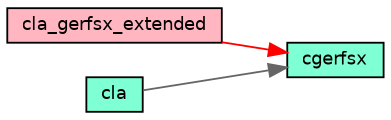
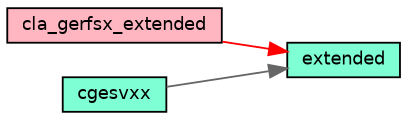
node "cgerfsx": label "cgerfsx" -> "extended"
node "cla": label "cla" -> "cgesvxx"
